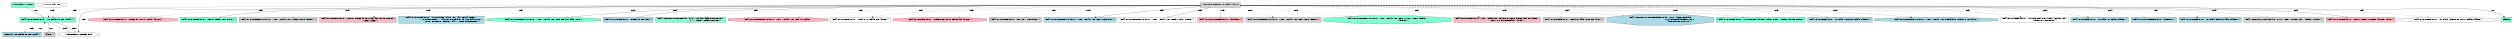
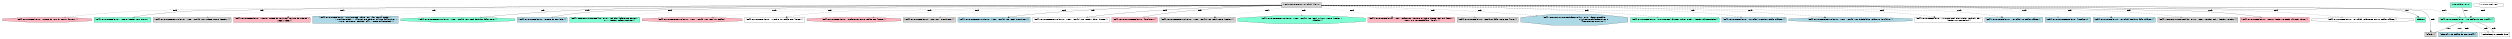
node "(Identifier,update)": label "(Identifier,update)" -> "(Identifier,errp)"
edge "(MethodParameterIn,Invalid **errp)" -> "(MethodReturn,static int)": now "(MethodParameterIn,Invalid **errp)" -> "(Block,)"
node "(MethodReturn,static int)": shape octagon -> box
